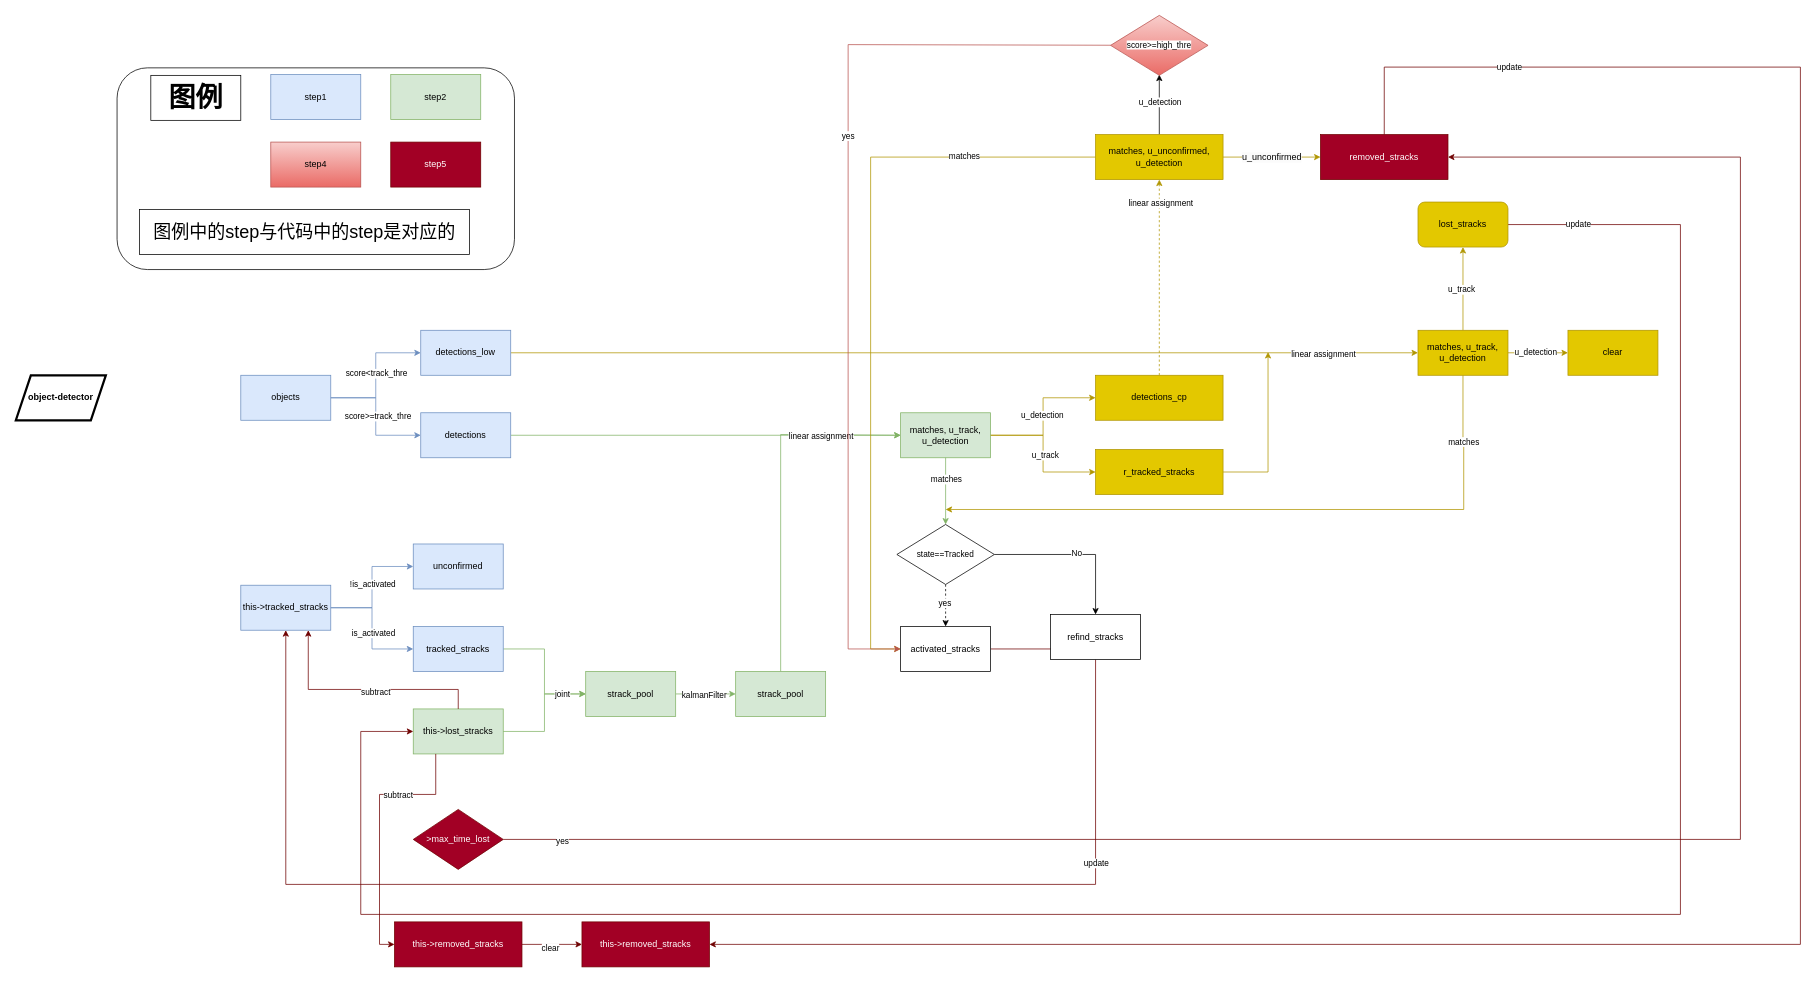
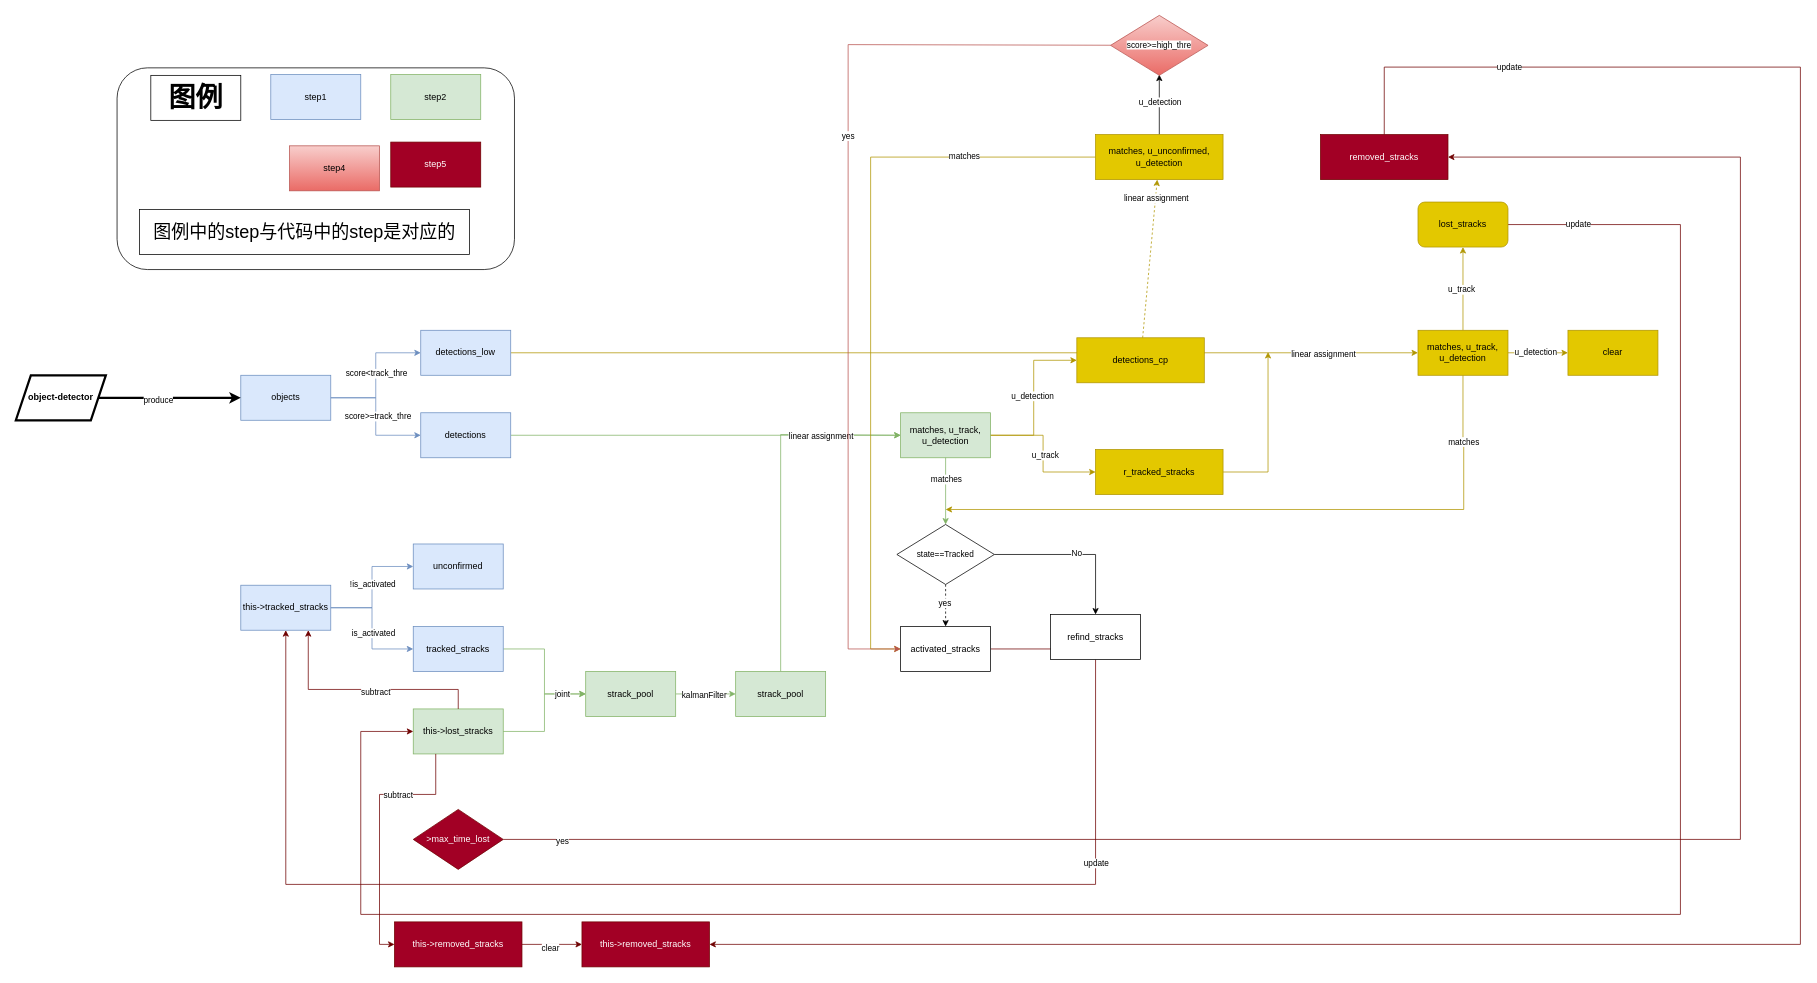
edge "matches, u_unconfirmed, u_detection" -> "removed_stracks": removed, label "u_unconfirmed"
node "step4": moved (315, 165) -> (334, 168)
edge "object-detector" -> "objects": added, label "produce"
node "detections_cp": moved (1159, 398) -> (1140, 360)
